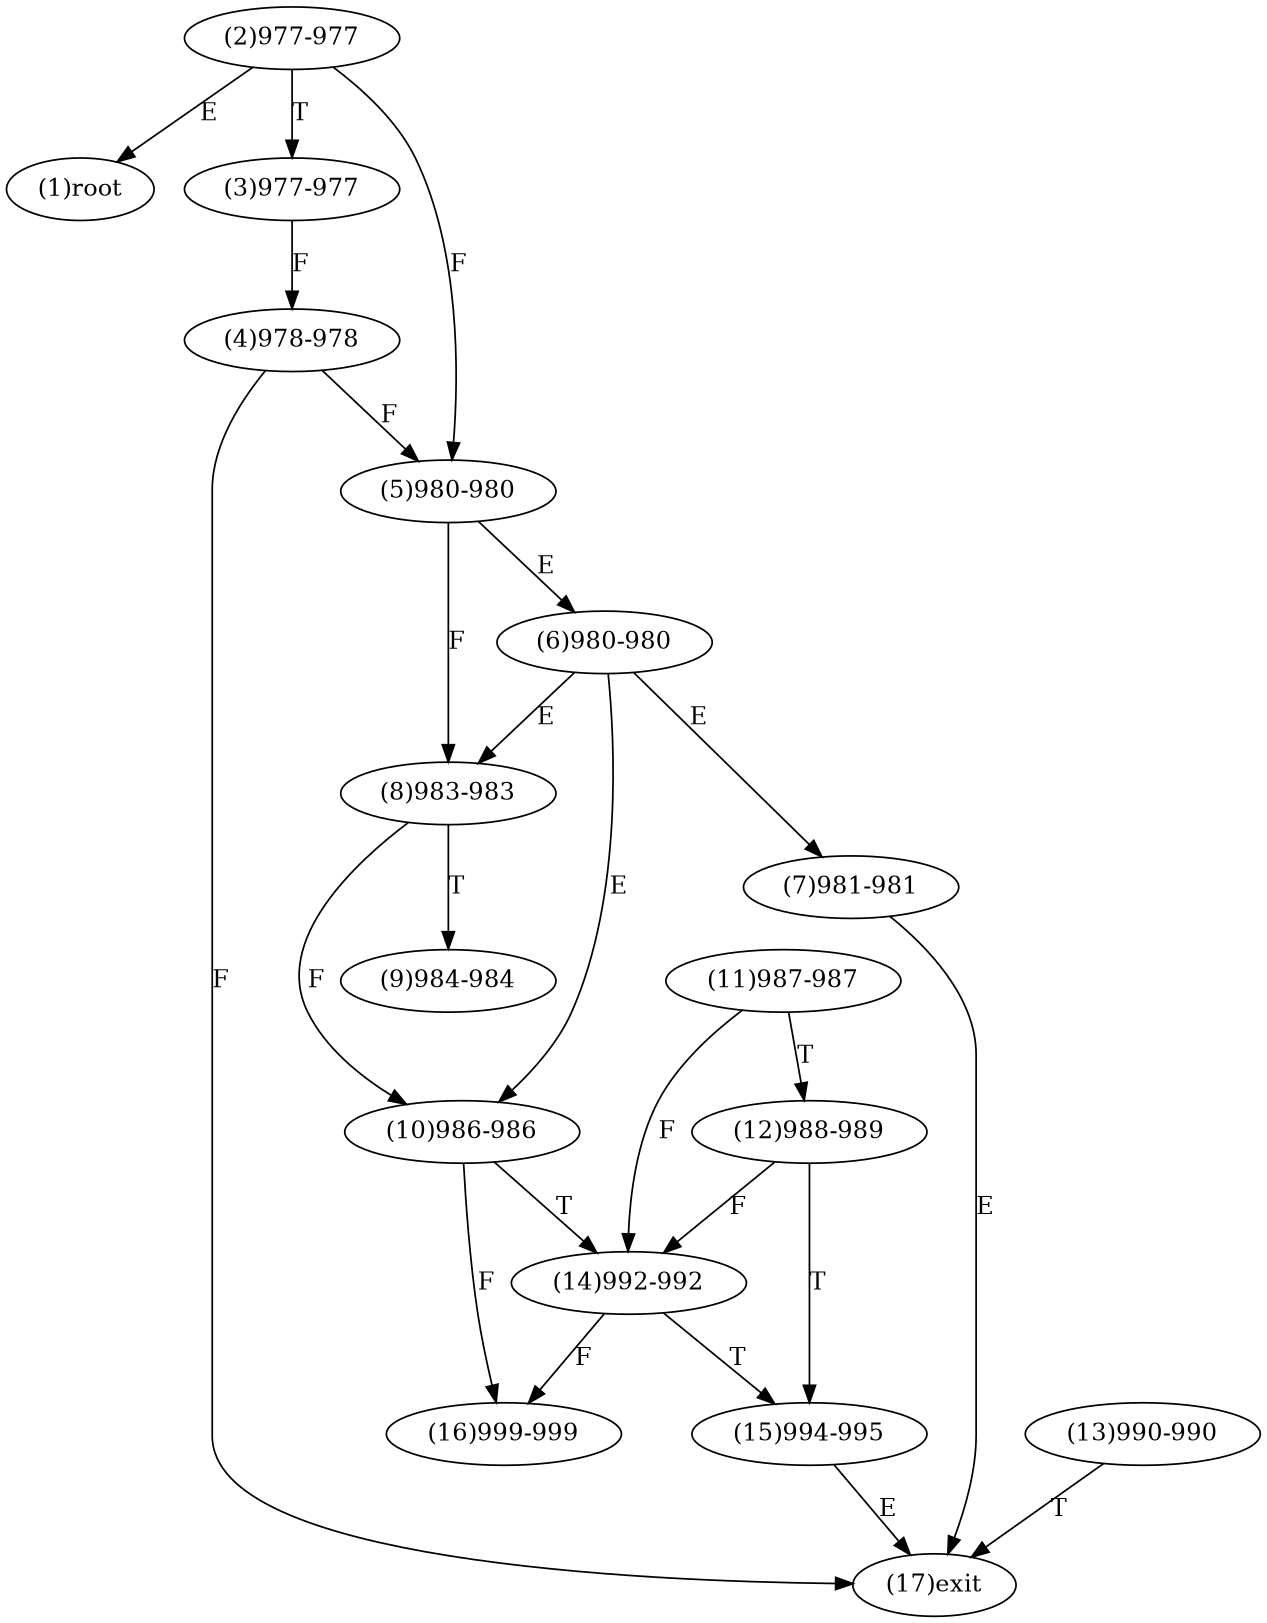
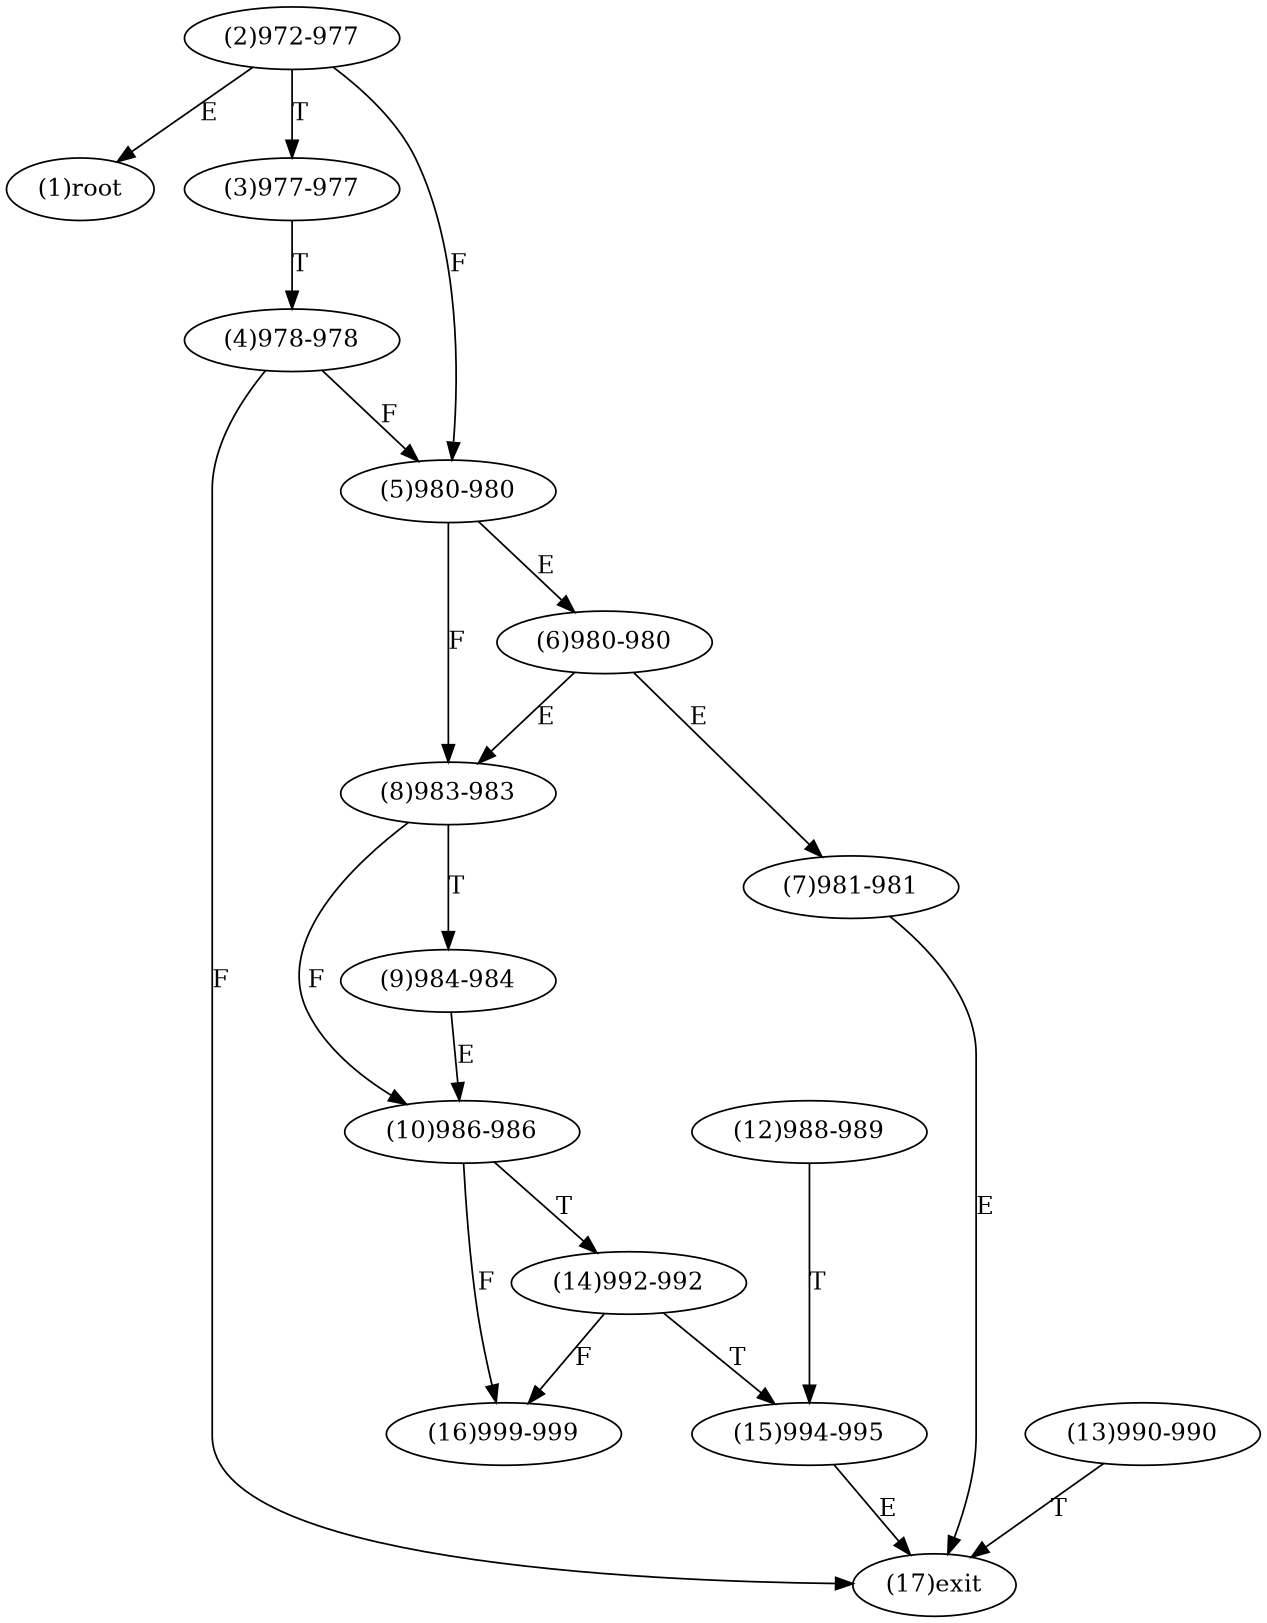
node "(2)977-977": label "(2)977-977" -> "(2)972-977"
edge "(3)977-977" -> "(4)978-978": label "F" -> "T"
edge "(6)980-980" -> "(10)986-986": now "(9)984-984" -> "(10)986-986"
node "(11)987-987": removed
edge "(12)988-989" -> "(14)992-992": removed, label "F"
